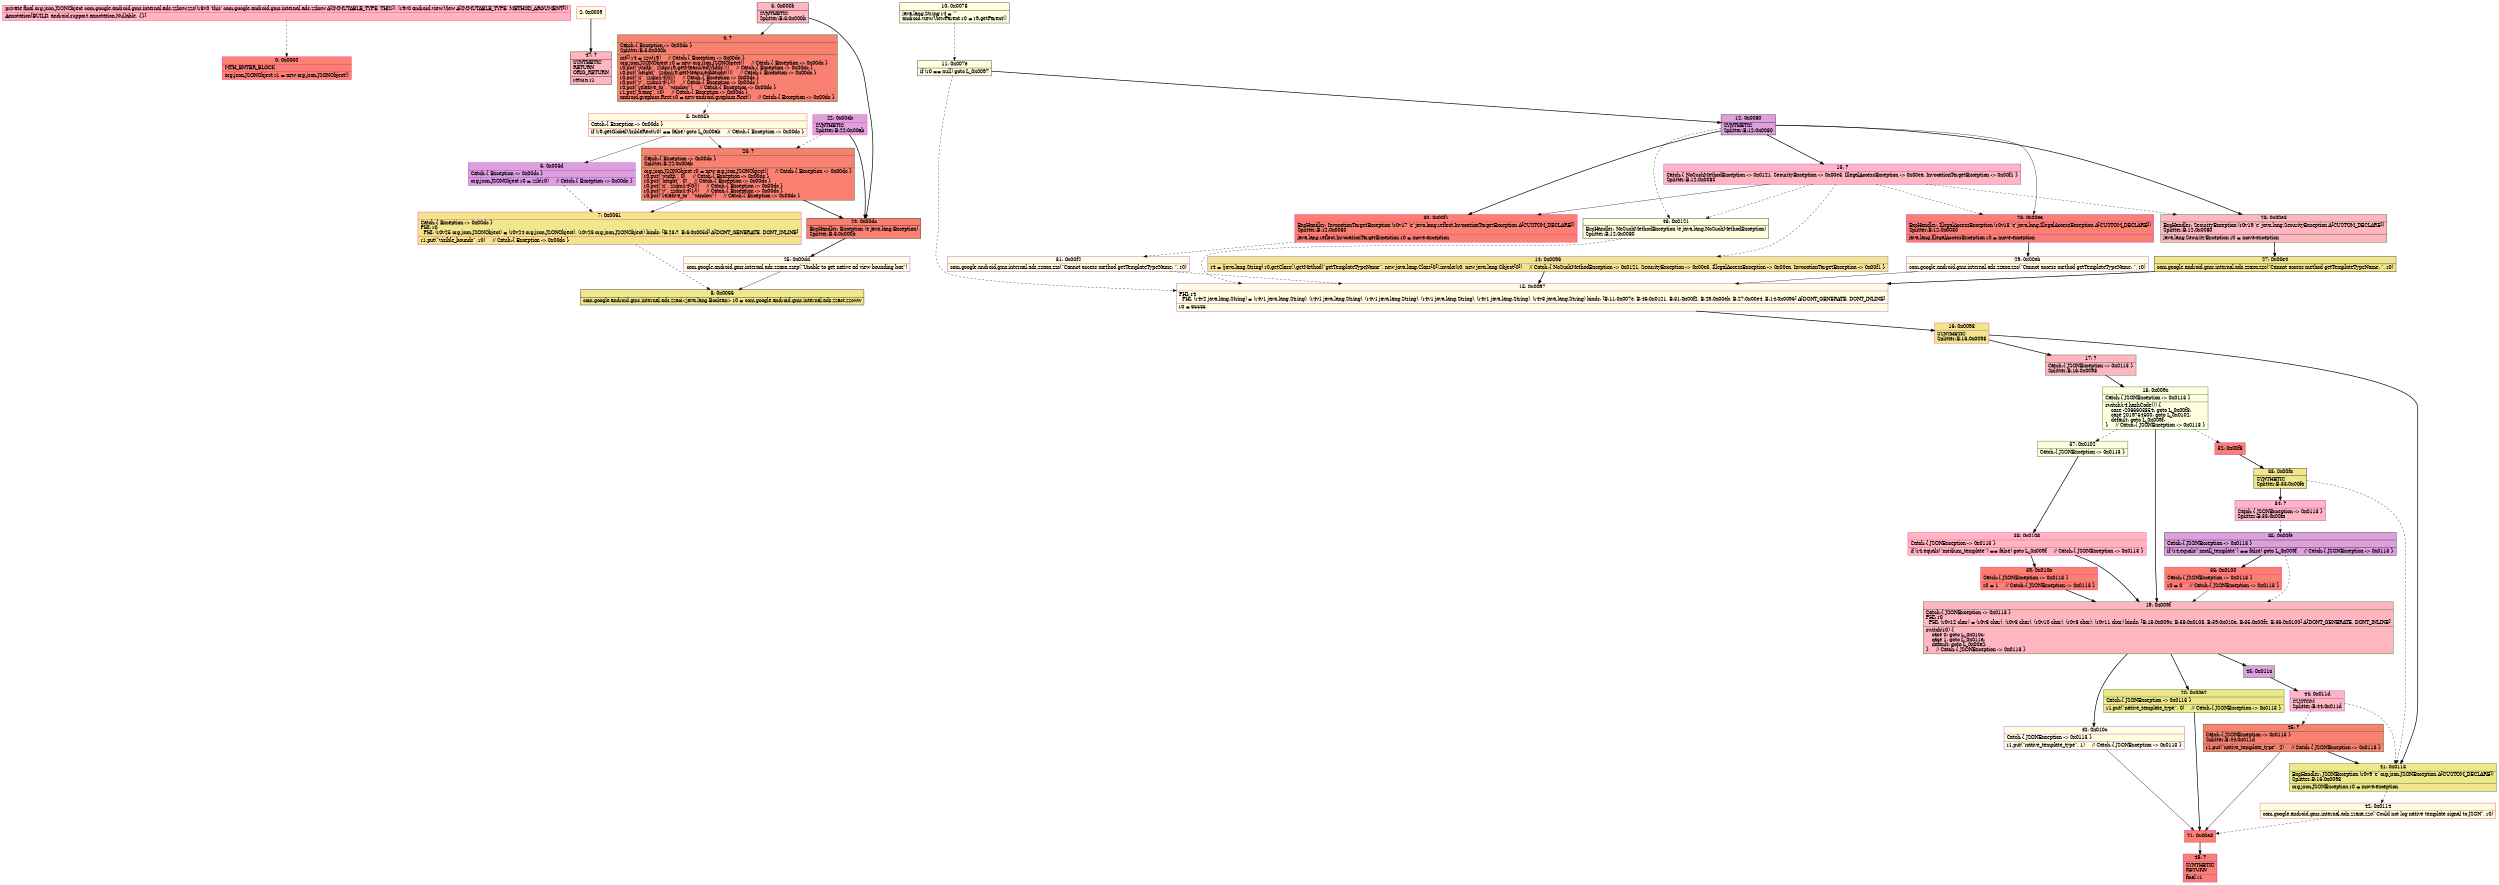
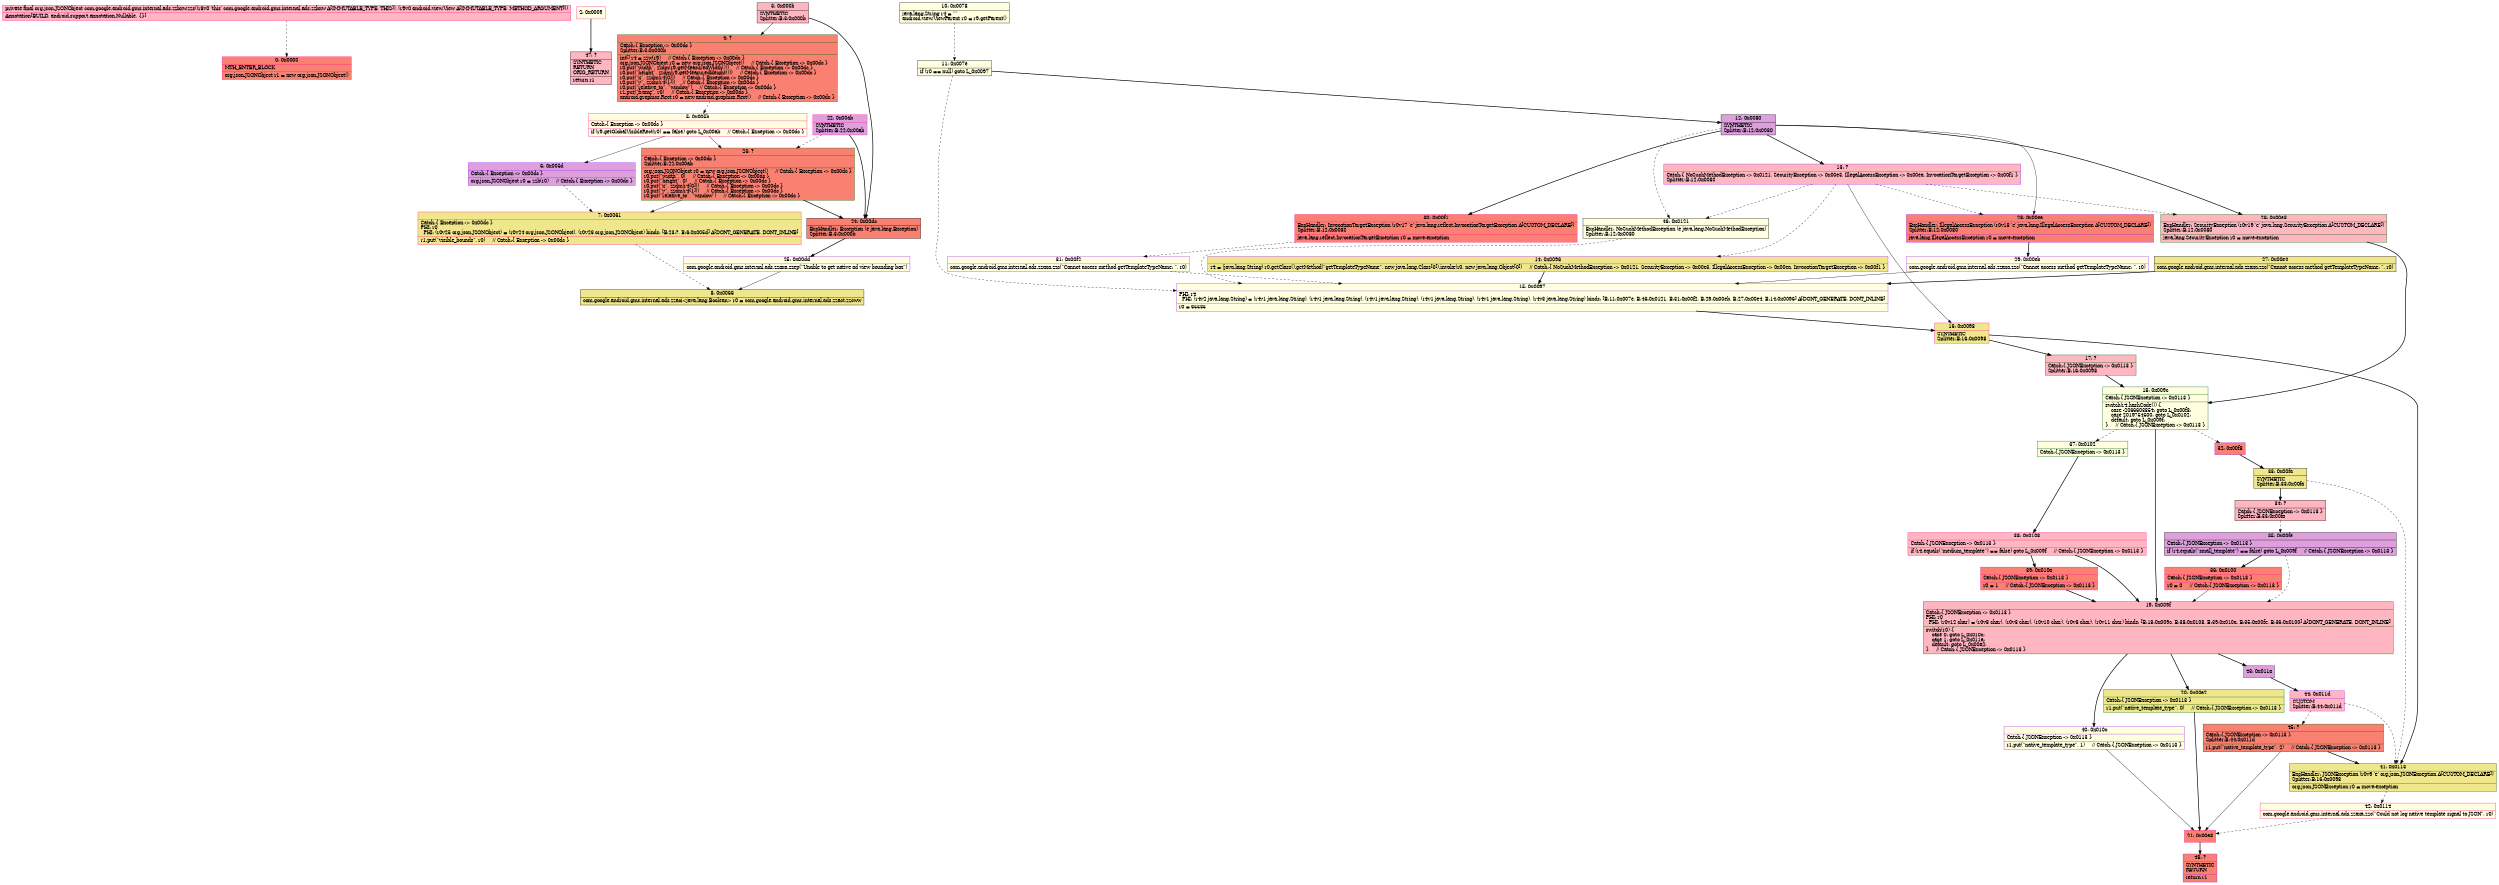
edge "13: ?" -> "30: 0x00f1": now "13: ?" -> "16: 0x0098"
edge "26: 0x00e3" -> "27: 0x00e4": now "26: 0x00e3" -> "18: 0x009c"
node "34: ?": color purple -> black
node "48: ?": text "final r1" -> "return r1"
